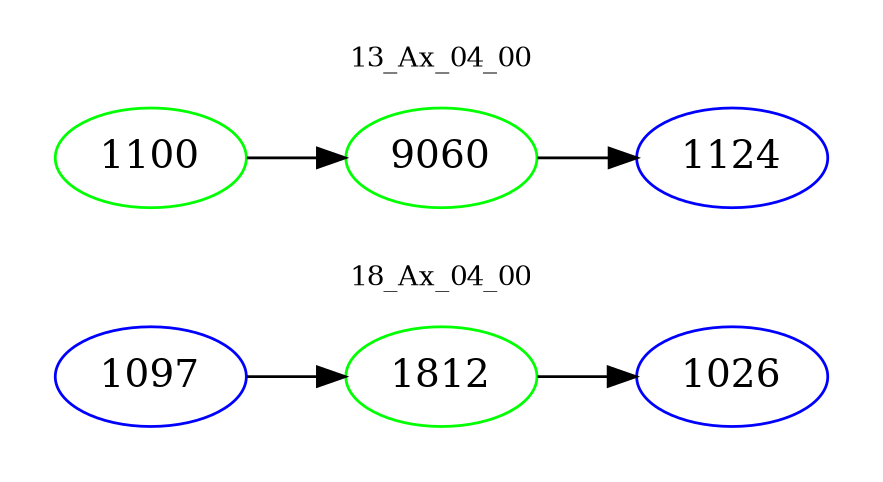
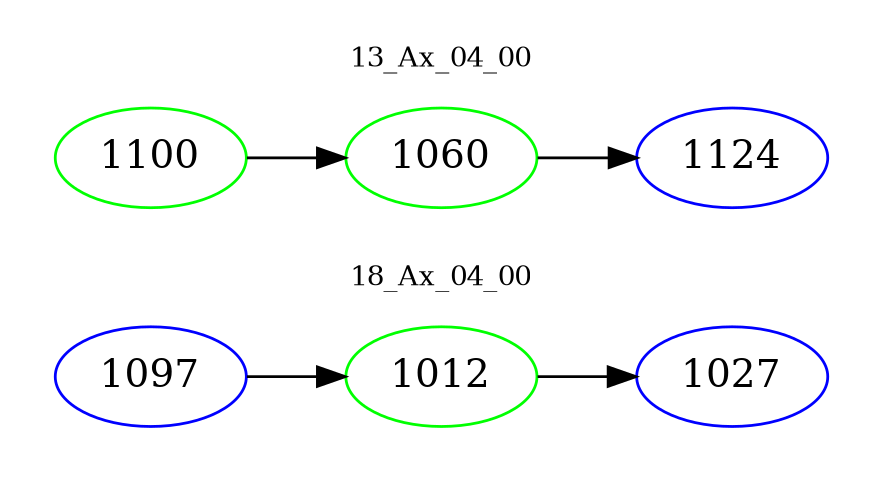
node "9060": label "9060" -> "1060"
node "1812": label "1812" -> "1012"
node "1026": label "1026" -> "1027"
